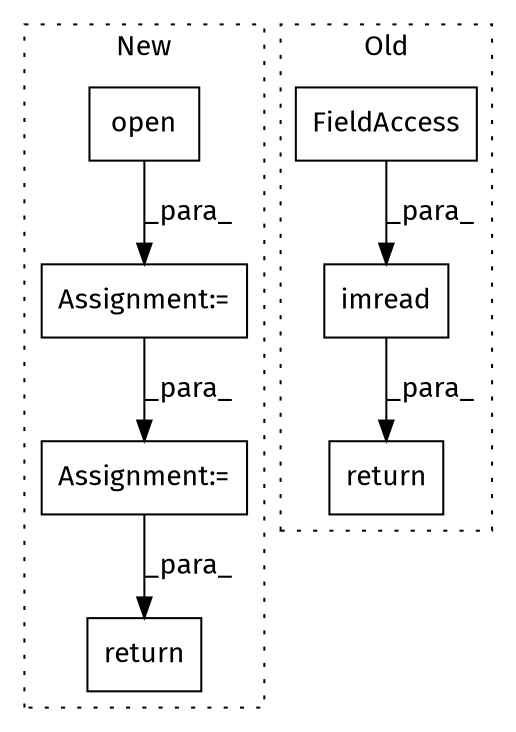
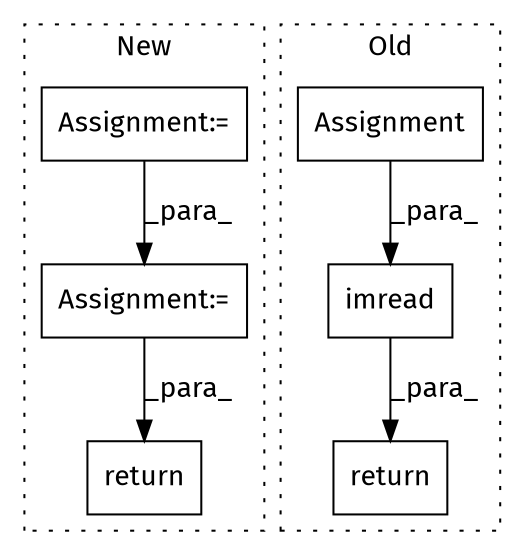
node "open": removed
node "FieldAccess": label "FieldAccess" -> "Assignment"
